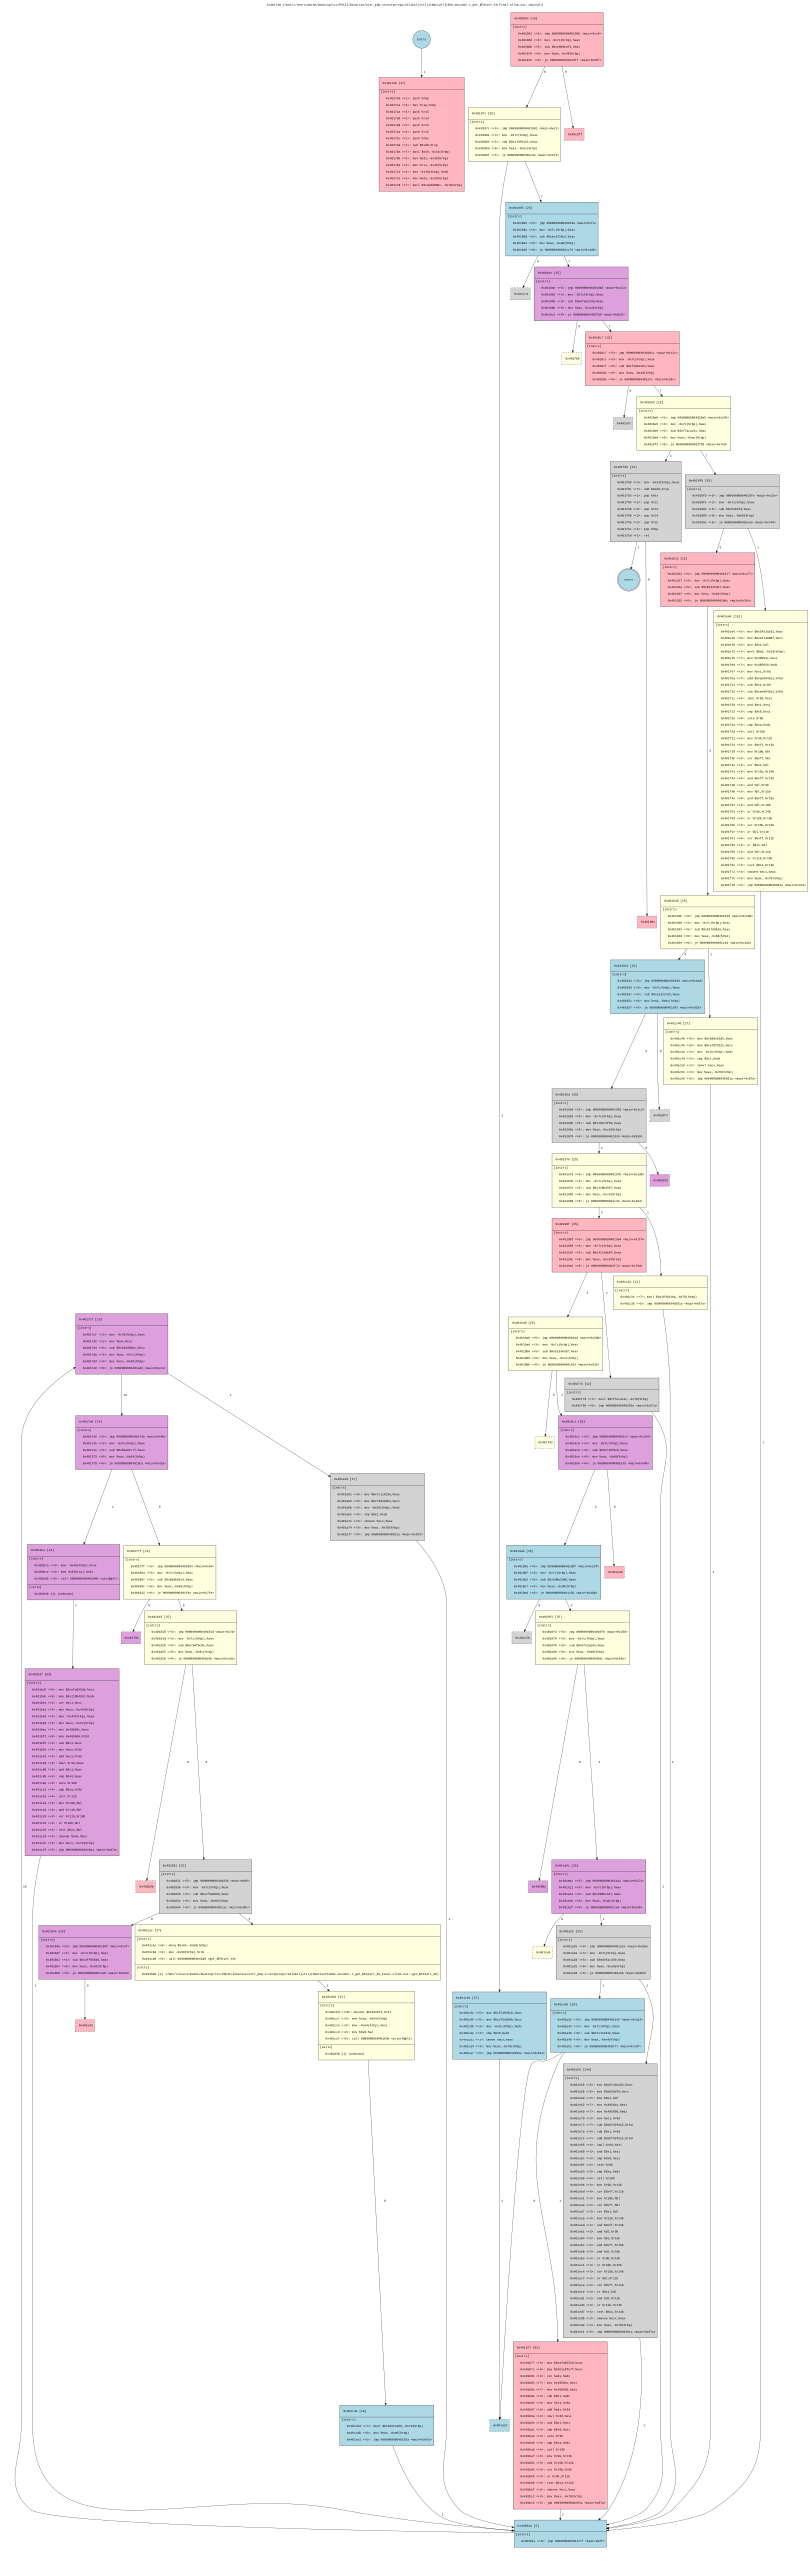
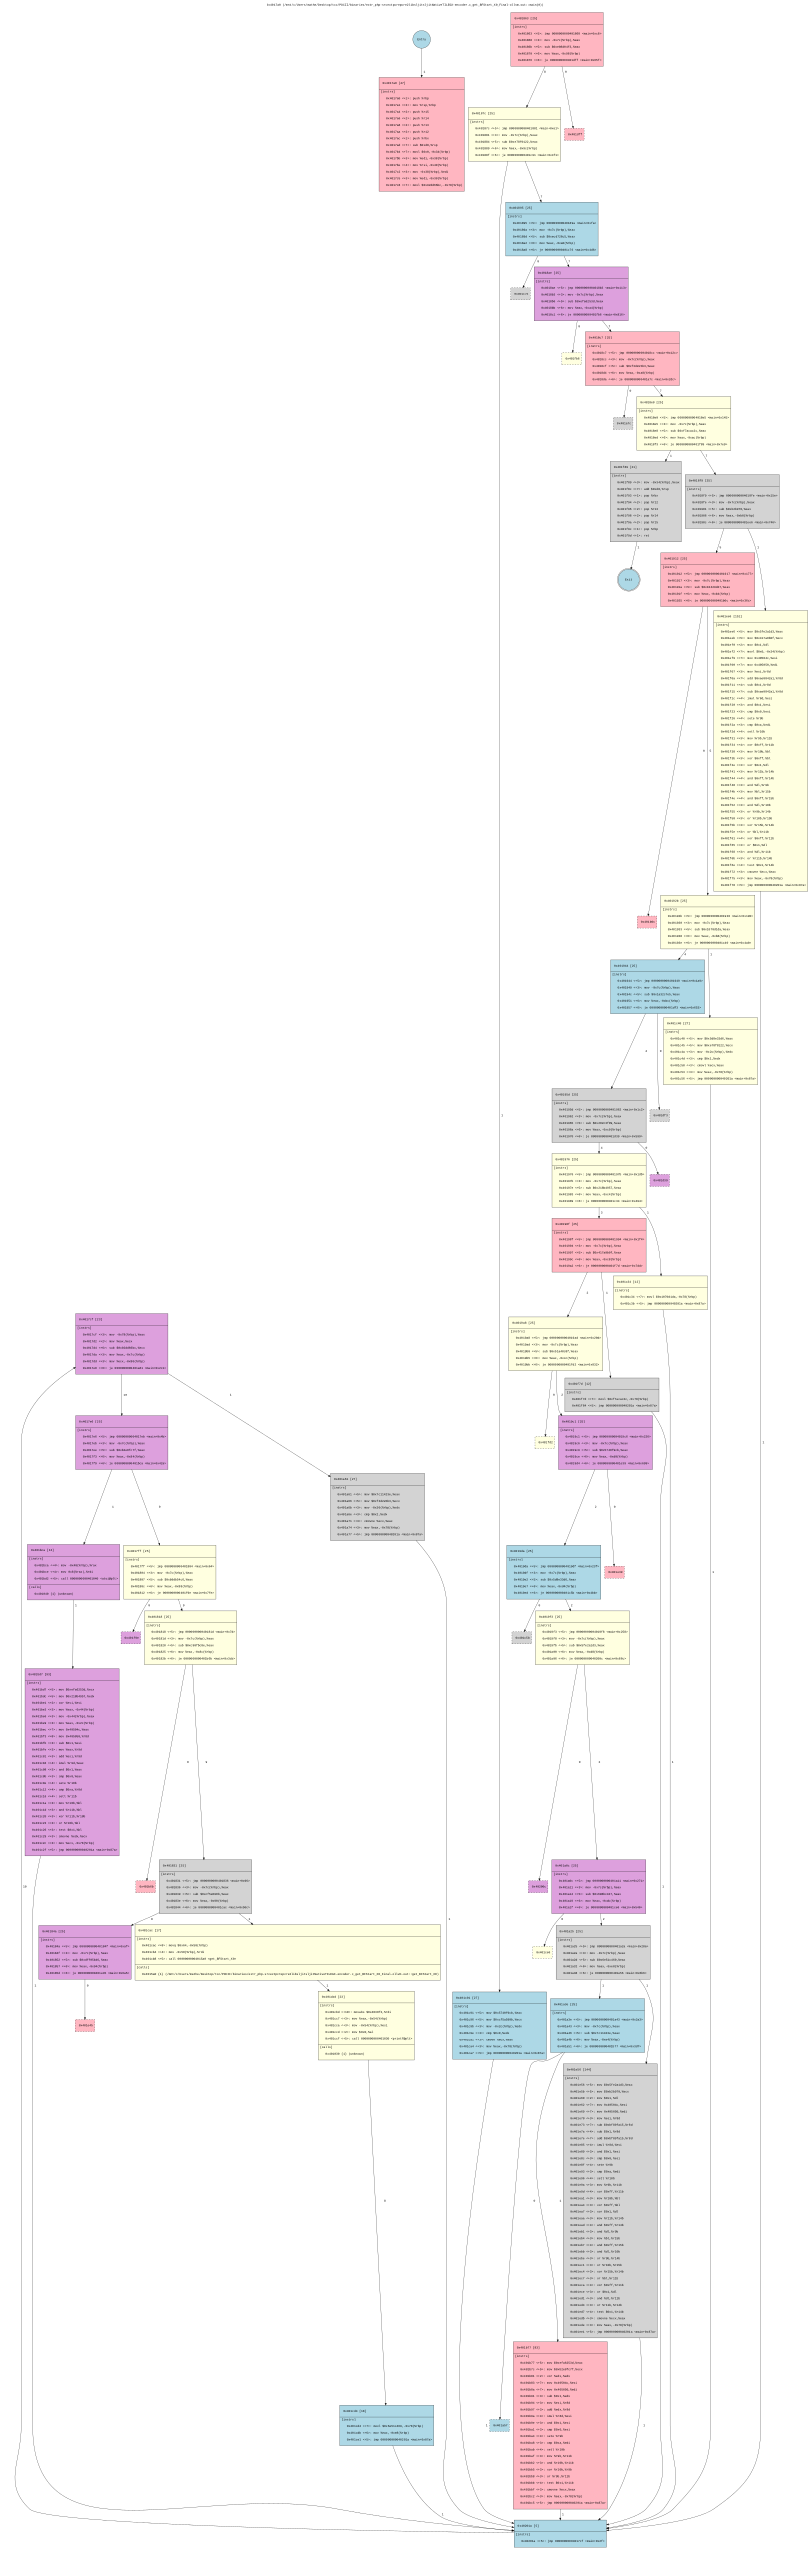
node "Users": label "Users" -> "Exit"
edge "0x401f89 [21]" -> "0x401b0c": now "0x401912 [25]" -> "0x401b0c"
edge "0x401c91 [27]" -> "0x401a57": now "0x401c91 [27]" -> "0x40201a [5]"
